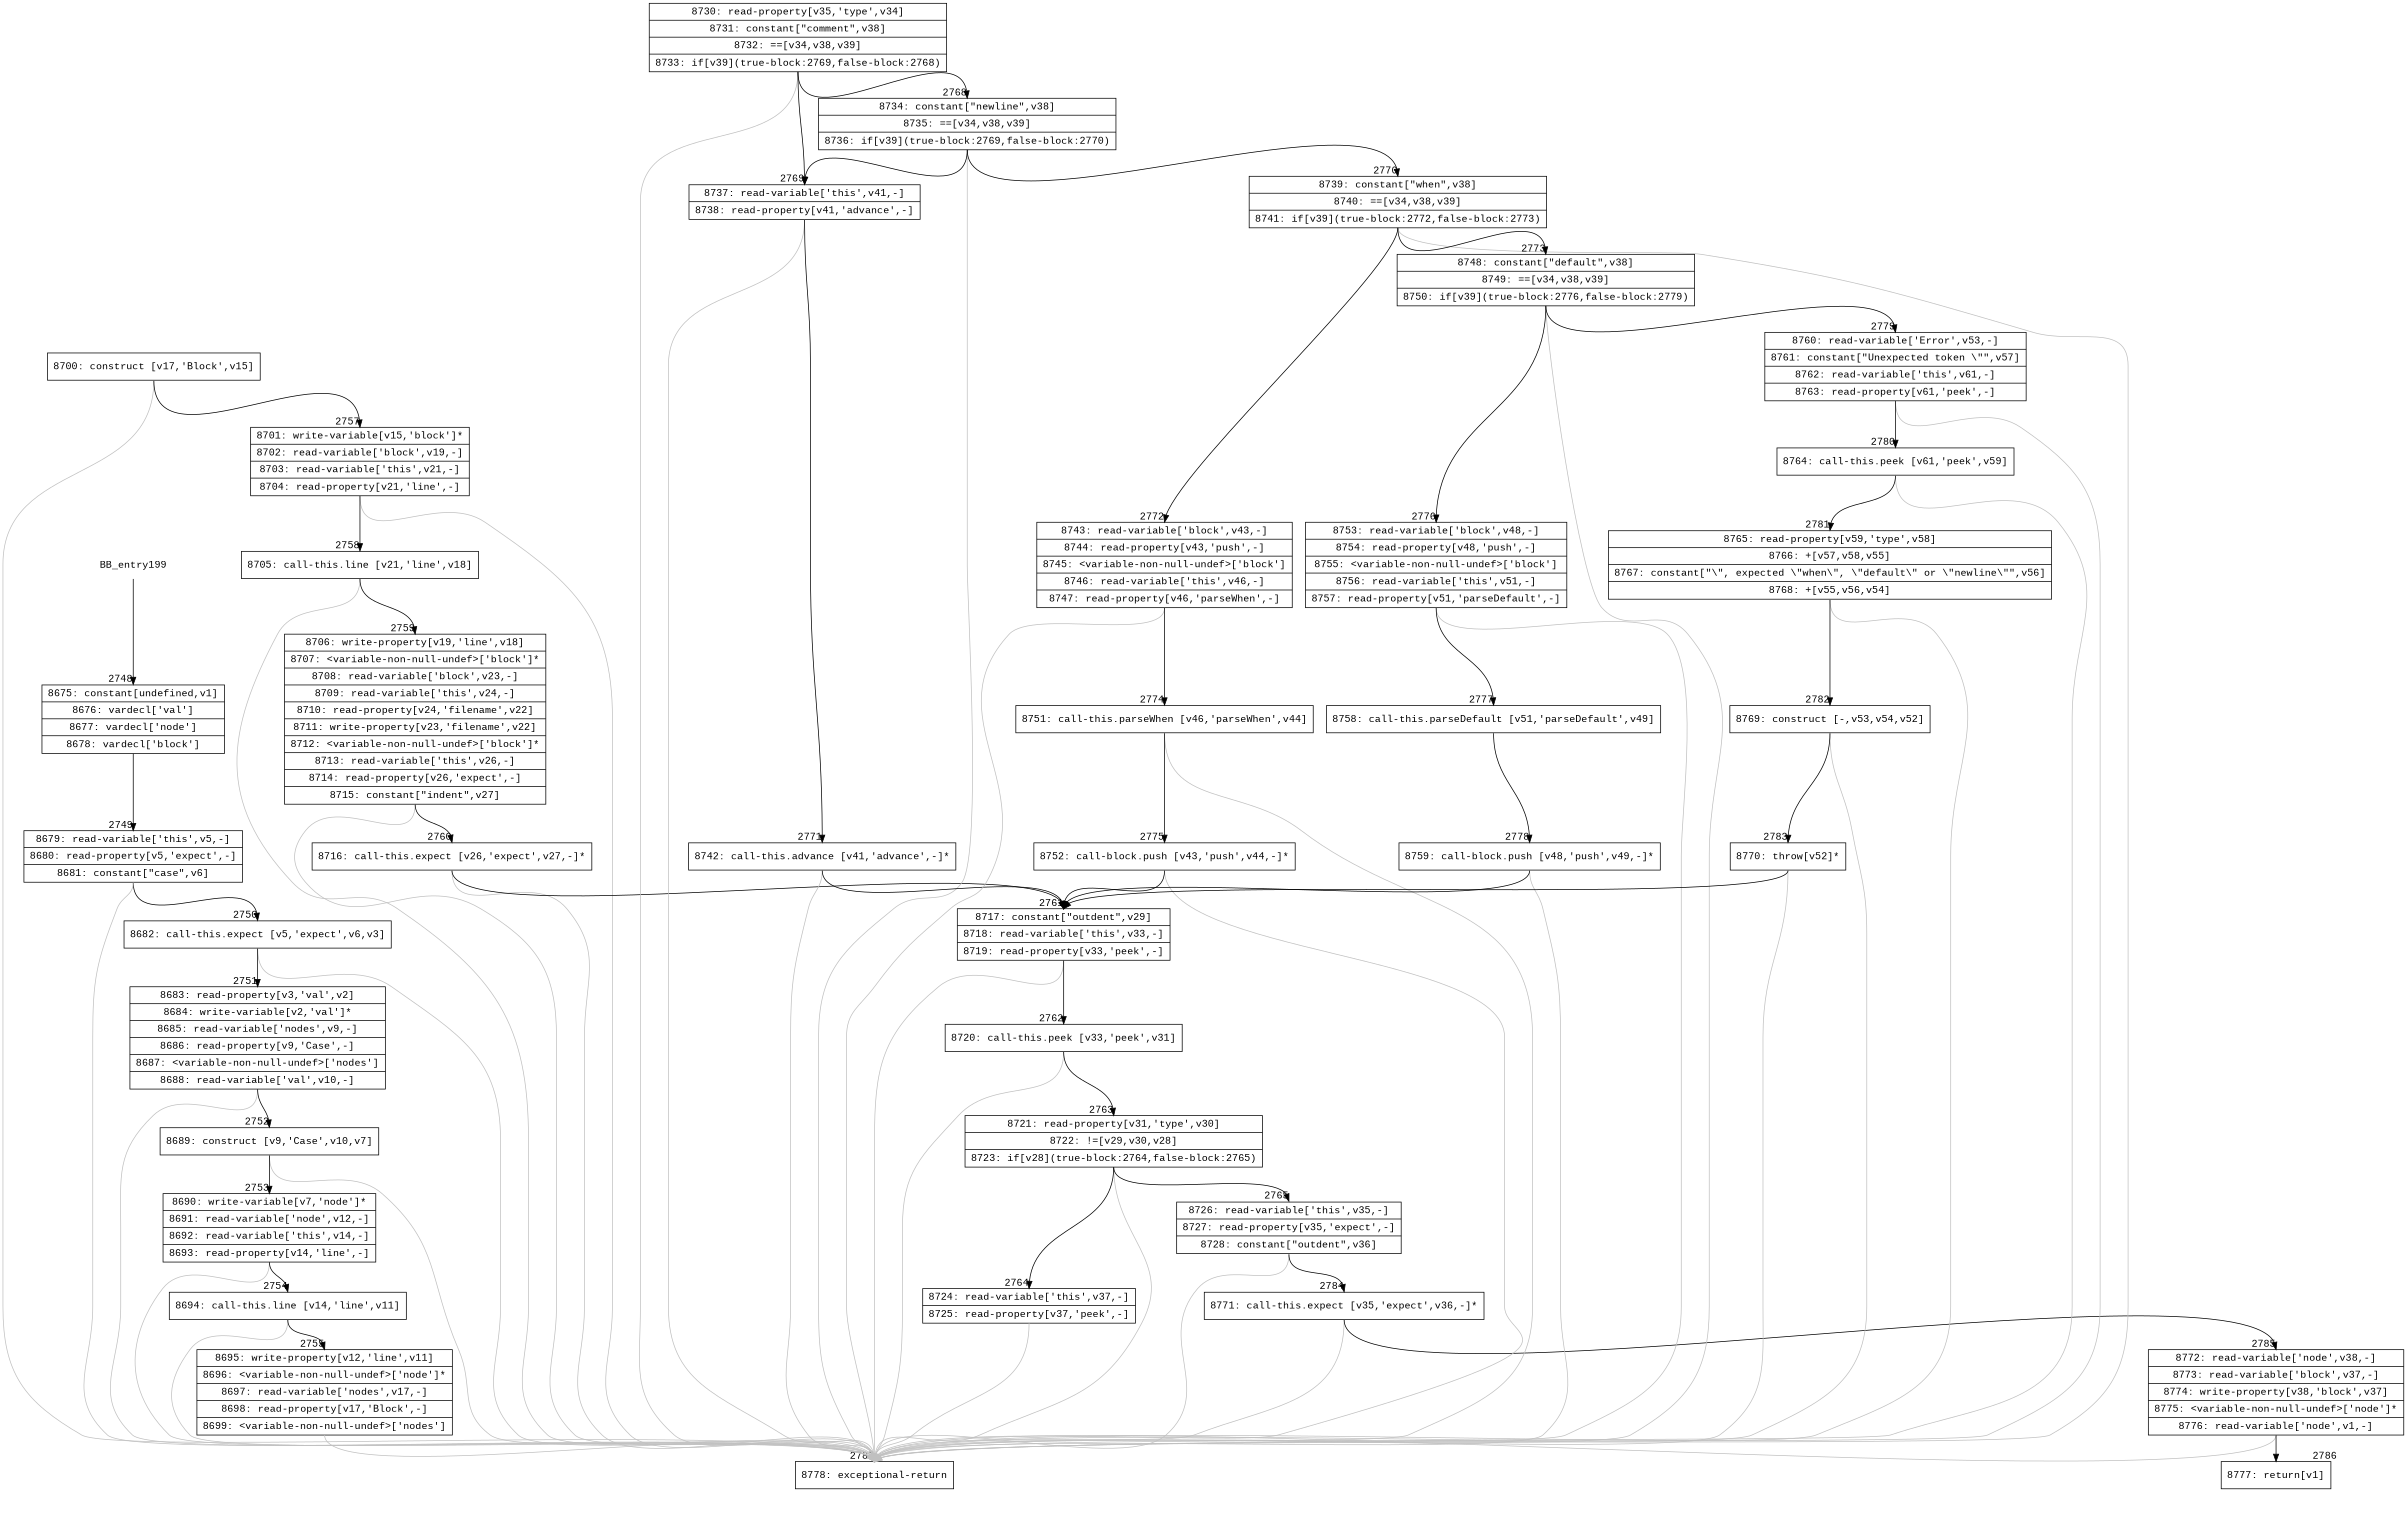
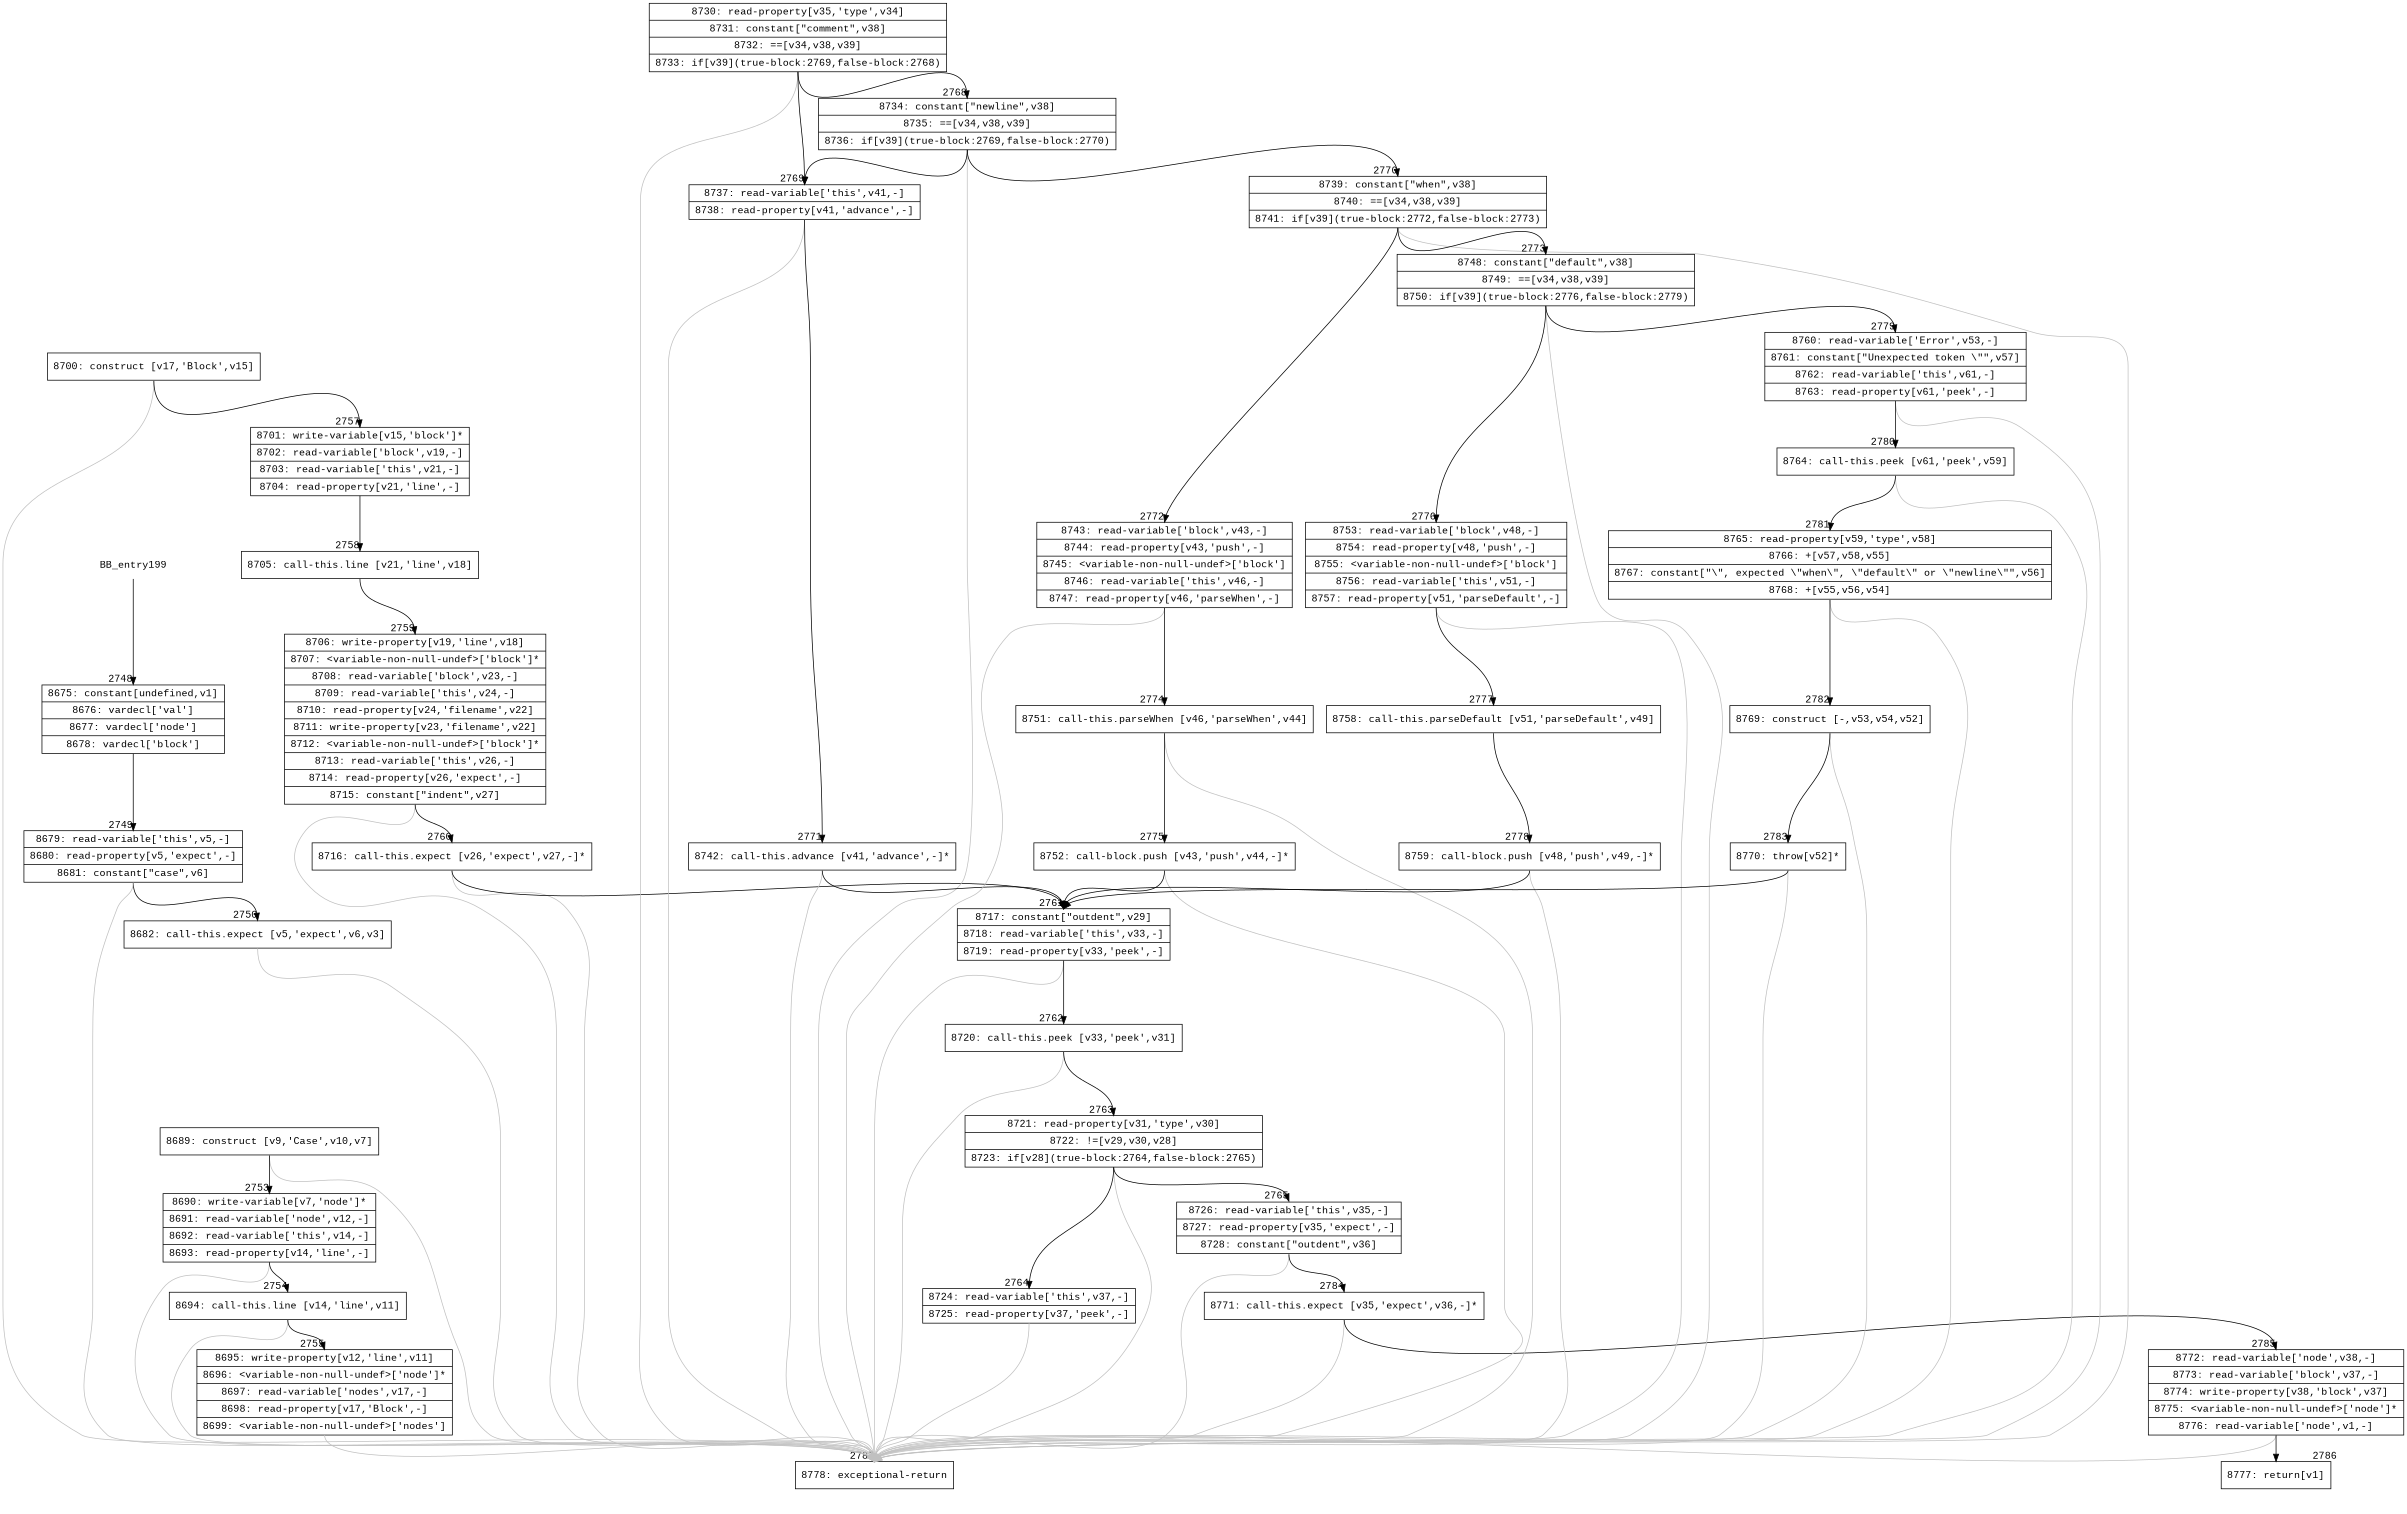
edge "8701: write-variable[v15,'block']*" -> "8778: exceptional-return": removed
node "8683: read-property[v3,'val',v2]": removed
edge "8705: call-this.line [v21,'line',v18]" -> "8778: exceptional-return": removed
